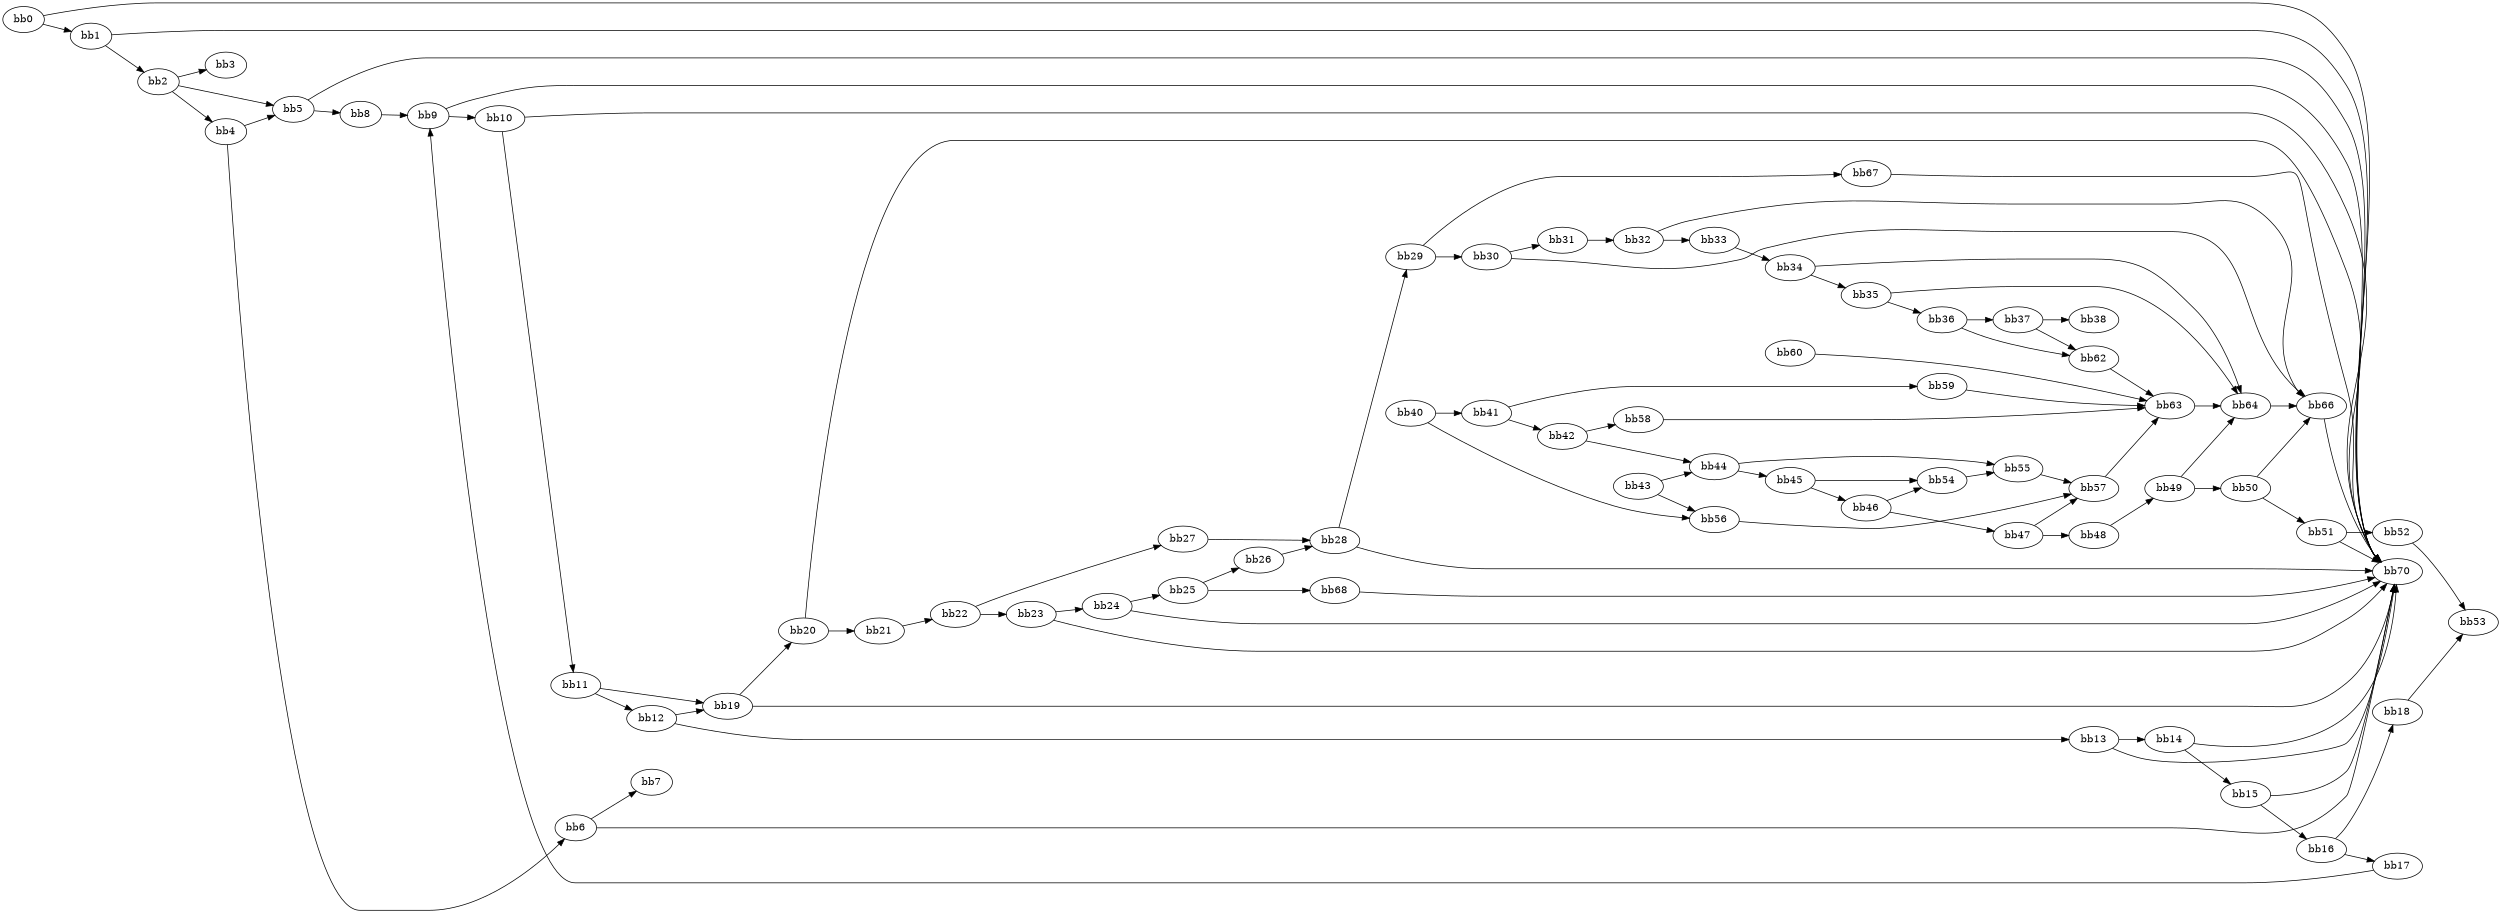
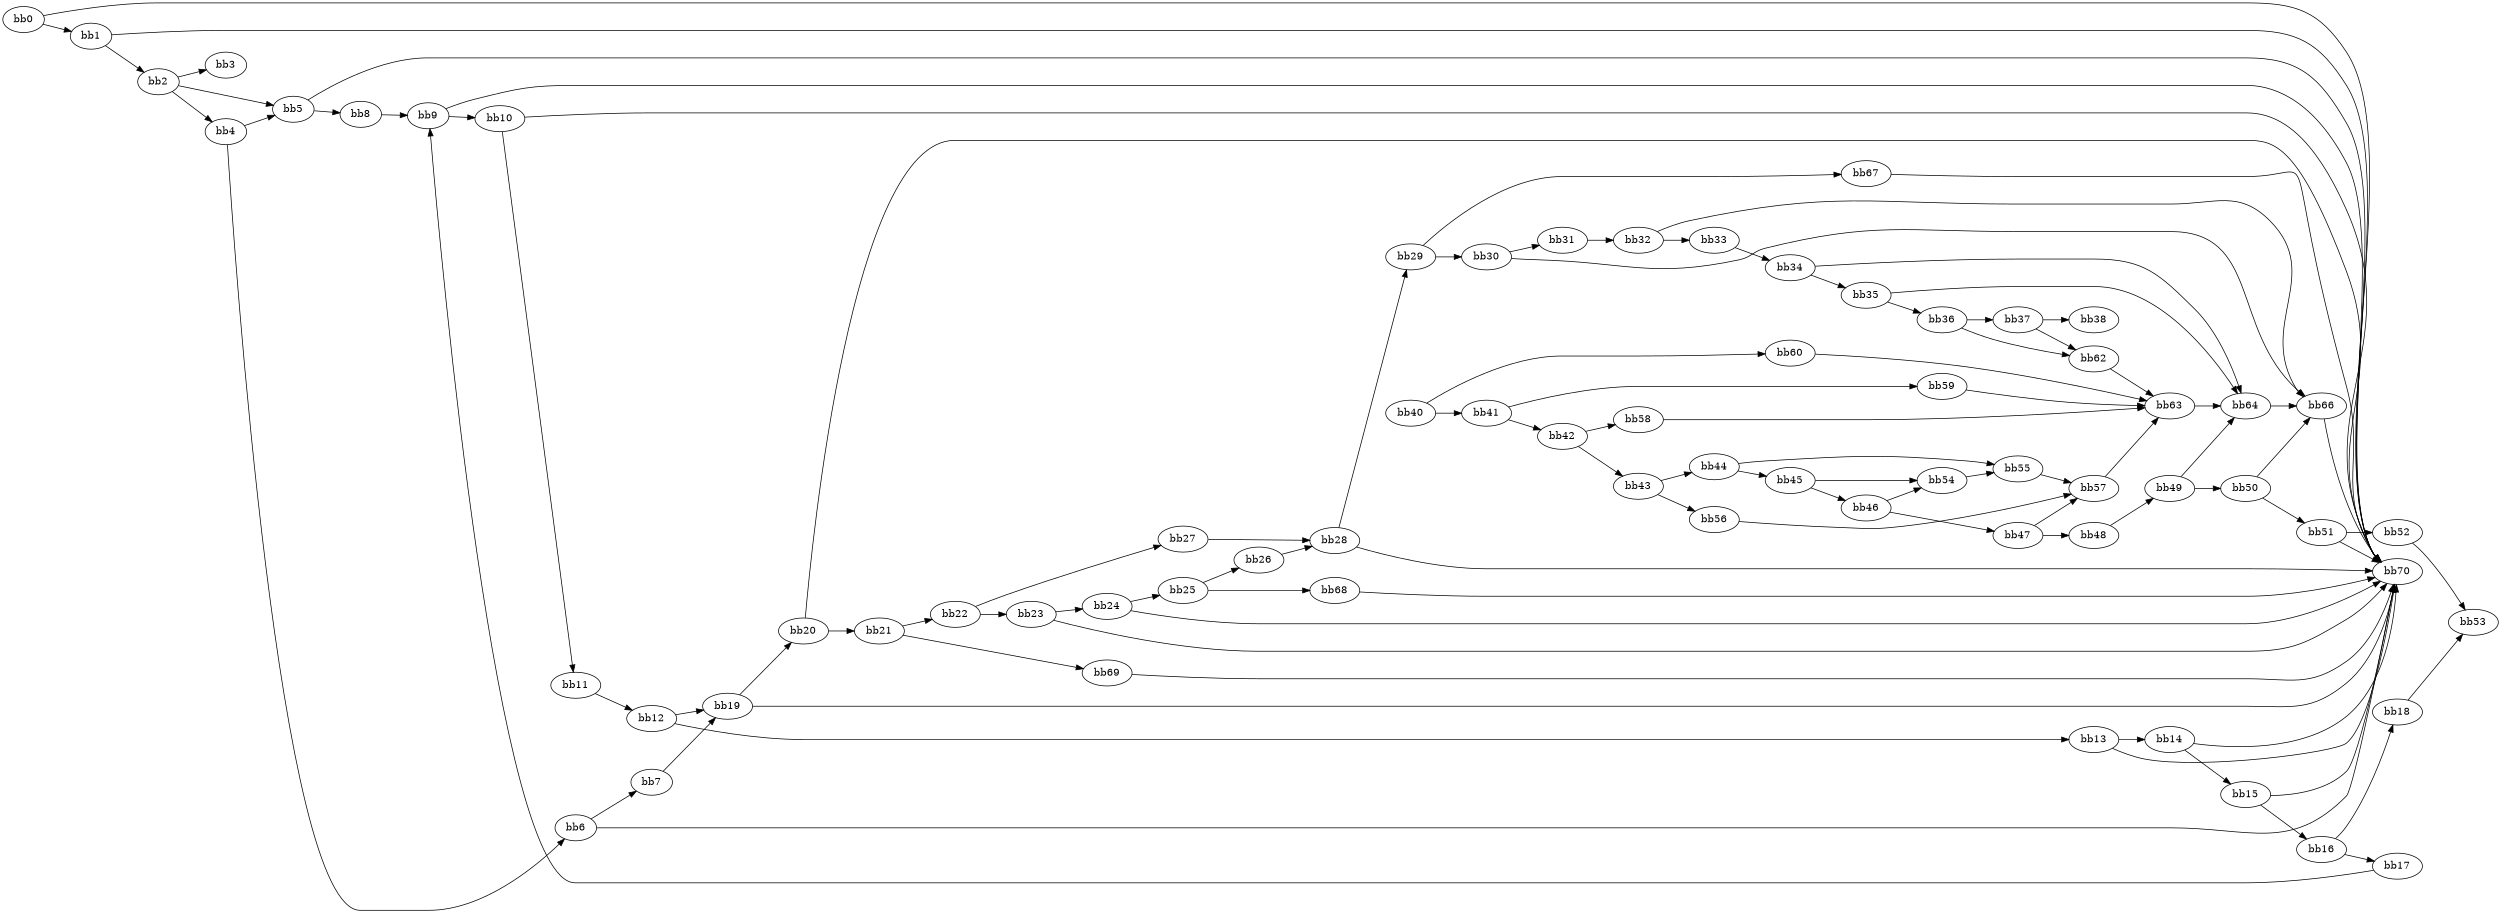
edge "bb42" -> "bb44": now "bb42" -> "bb43"
edge "bb40" -> "bb56": now "bb40" -> "bb60"
node "bb69": added
edge "bb11" -> "bb19": now "bb7" -> "bb19"
